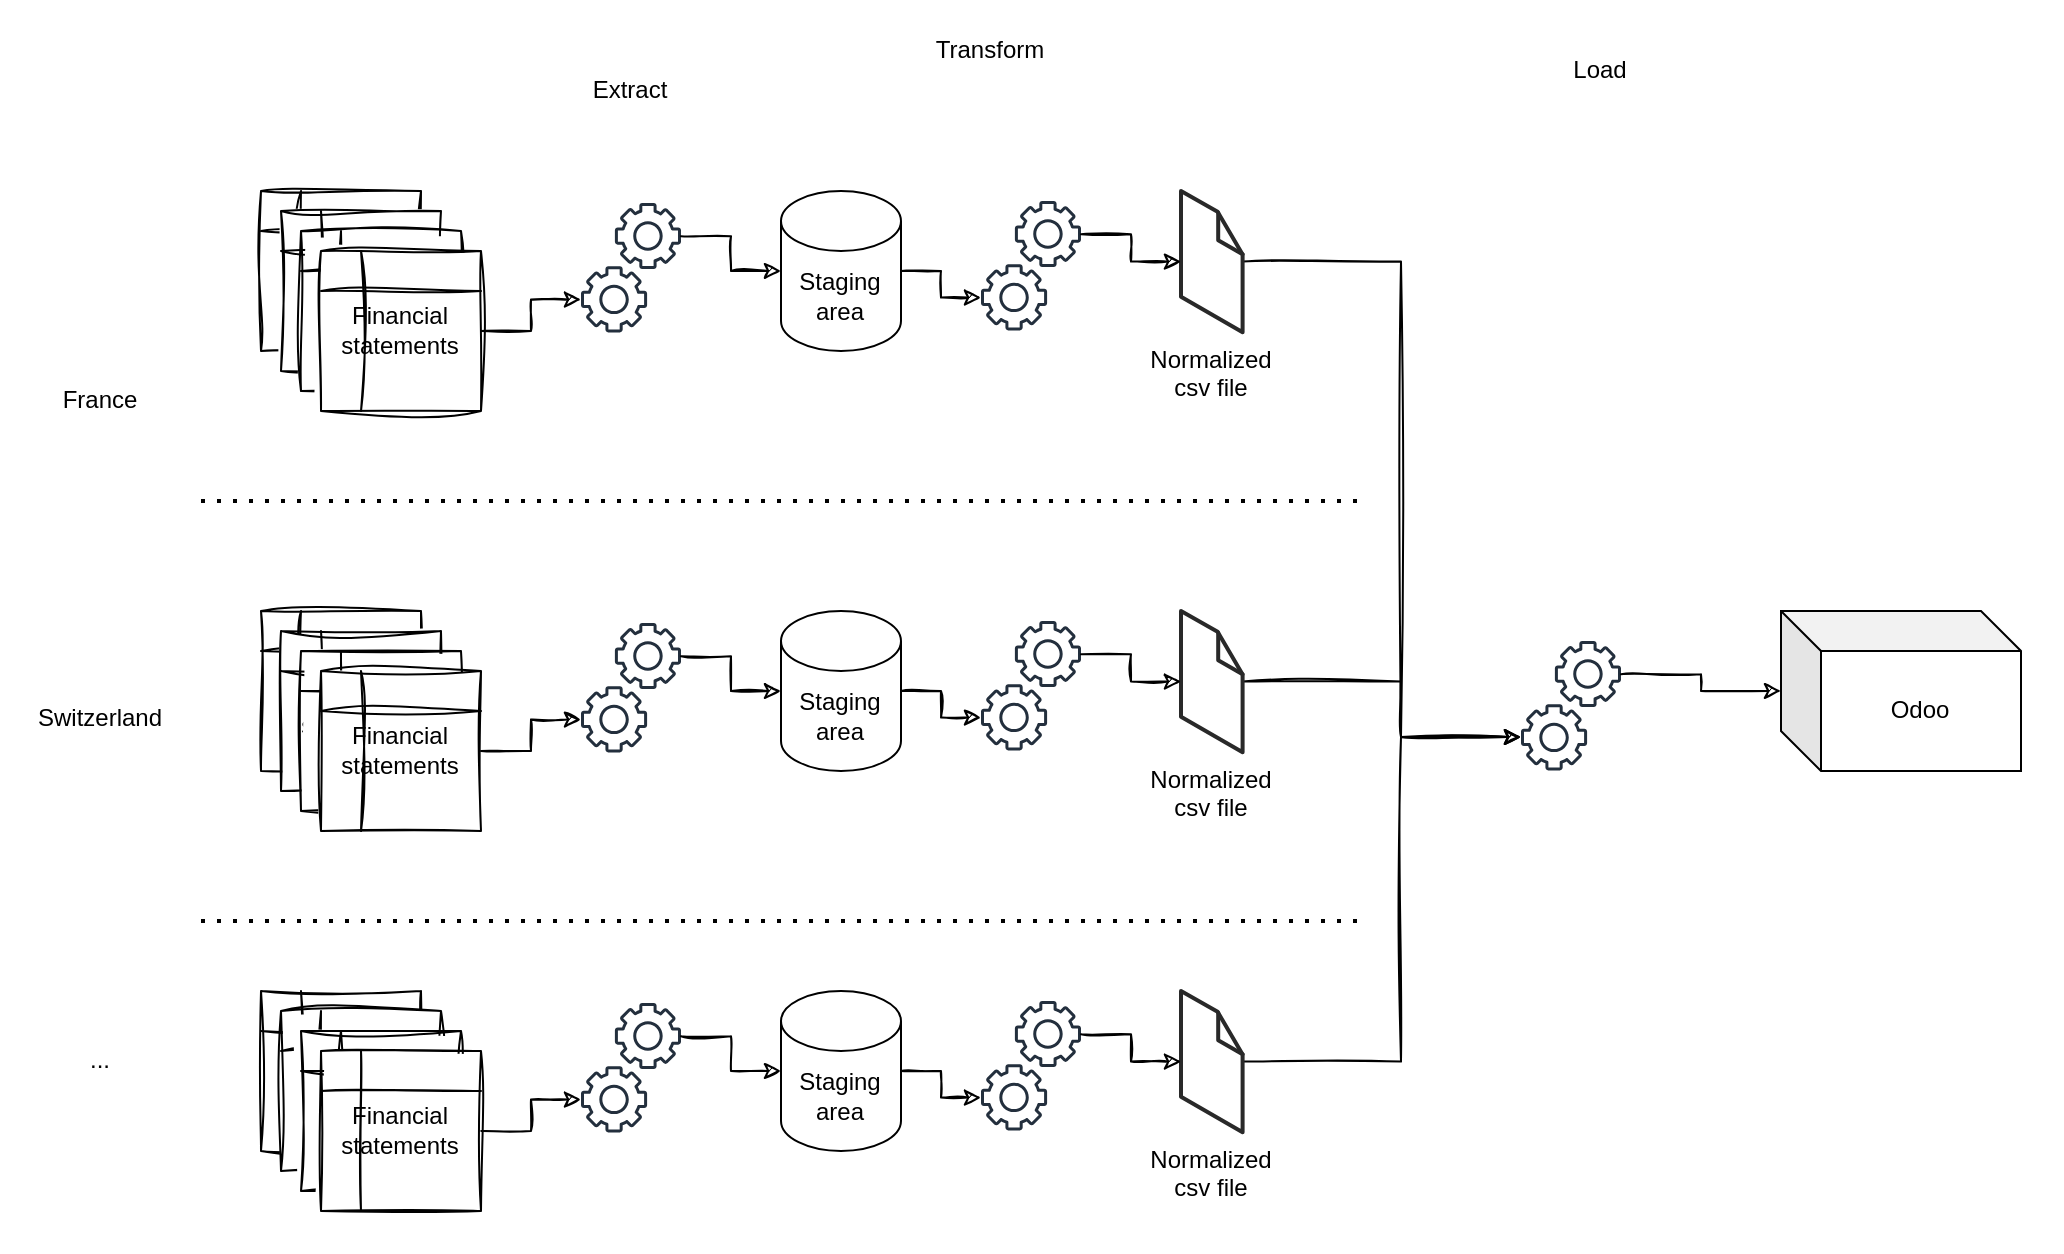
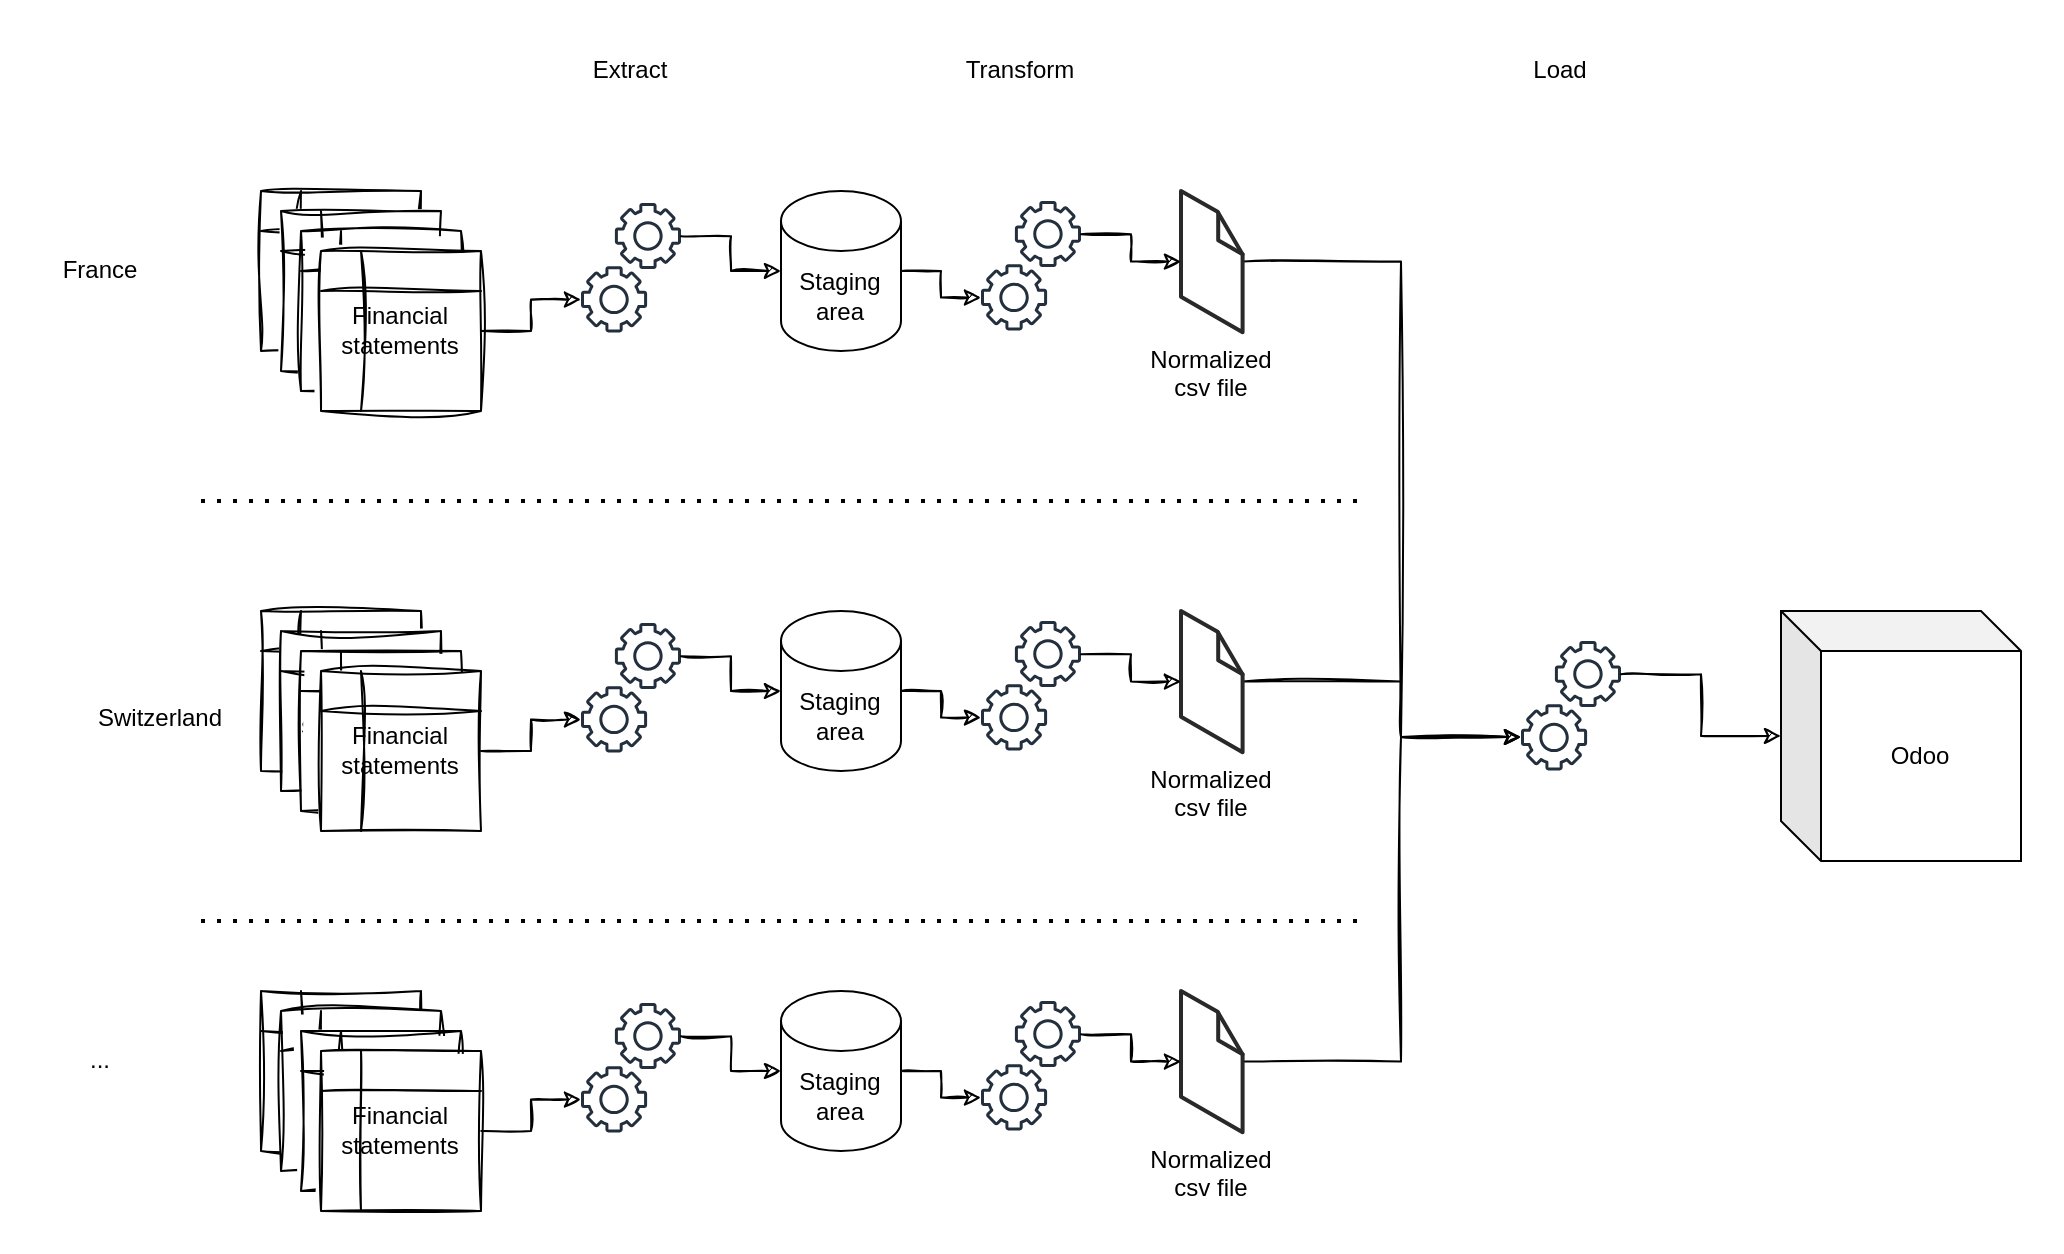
node "Transform": moved (991, 51) -> (1021, 71)
node "Load": moved (1601, 71) -> (1561, 71)
node "Extract": moved (631, 91) -> (631, 71)
node "France": moved (101, 401) -> (101, 271)
node "Odoo": size 240x160 -> 240x250
node "Switzerland": moved (101, 719) -> (161, 719)
